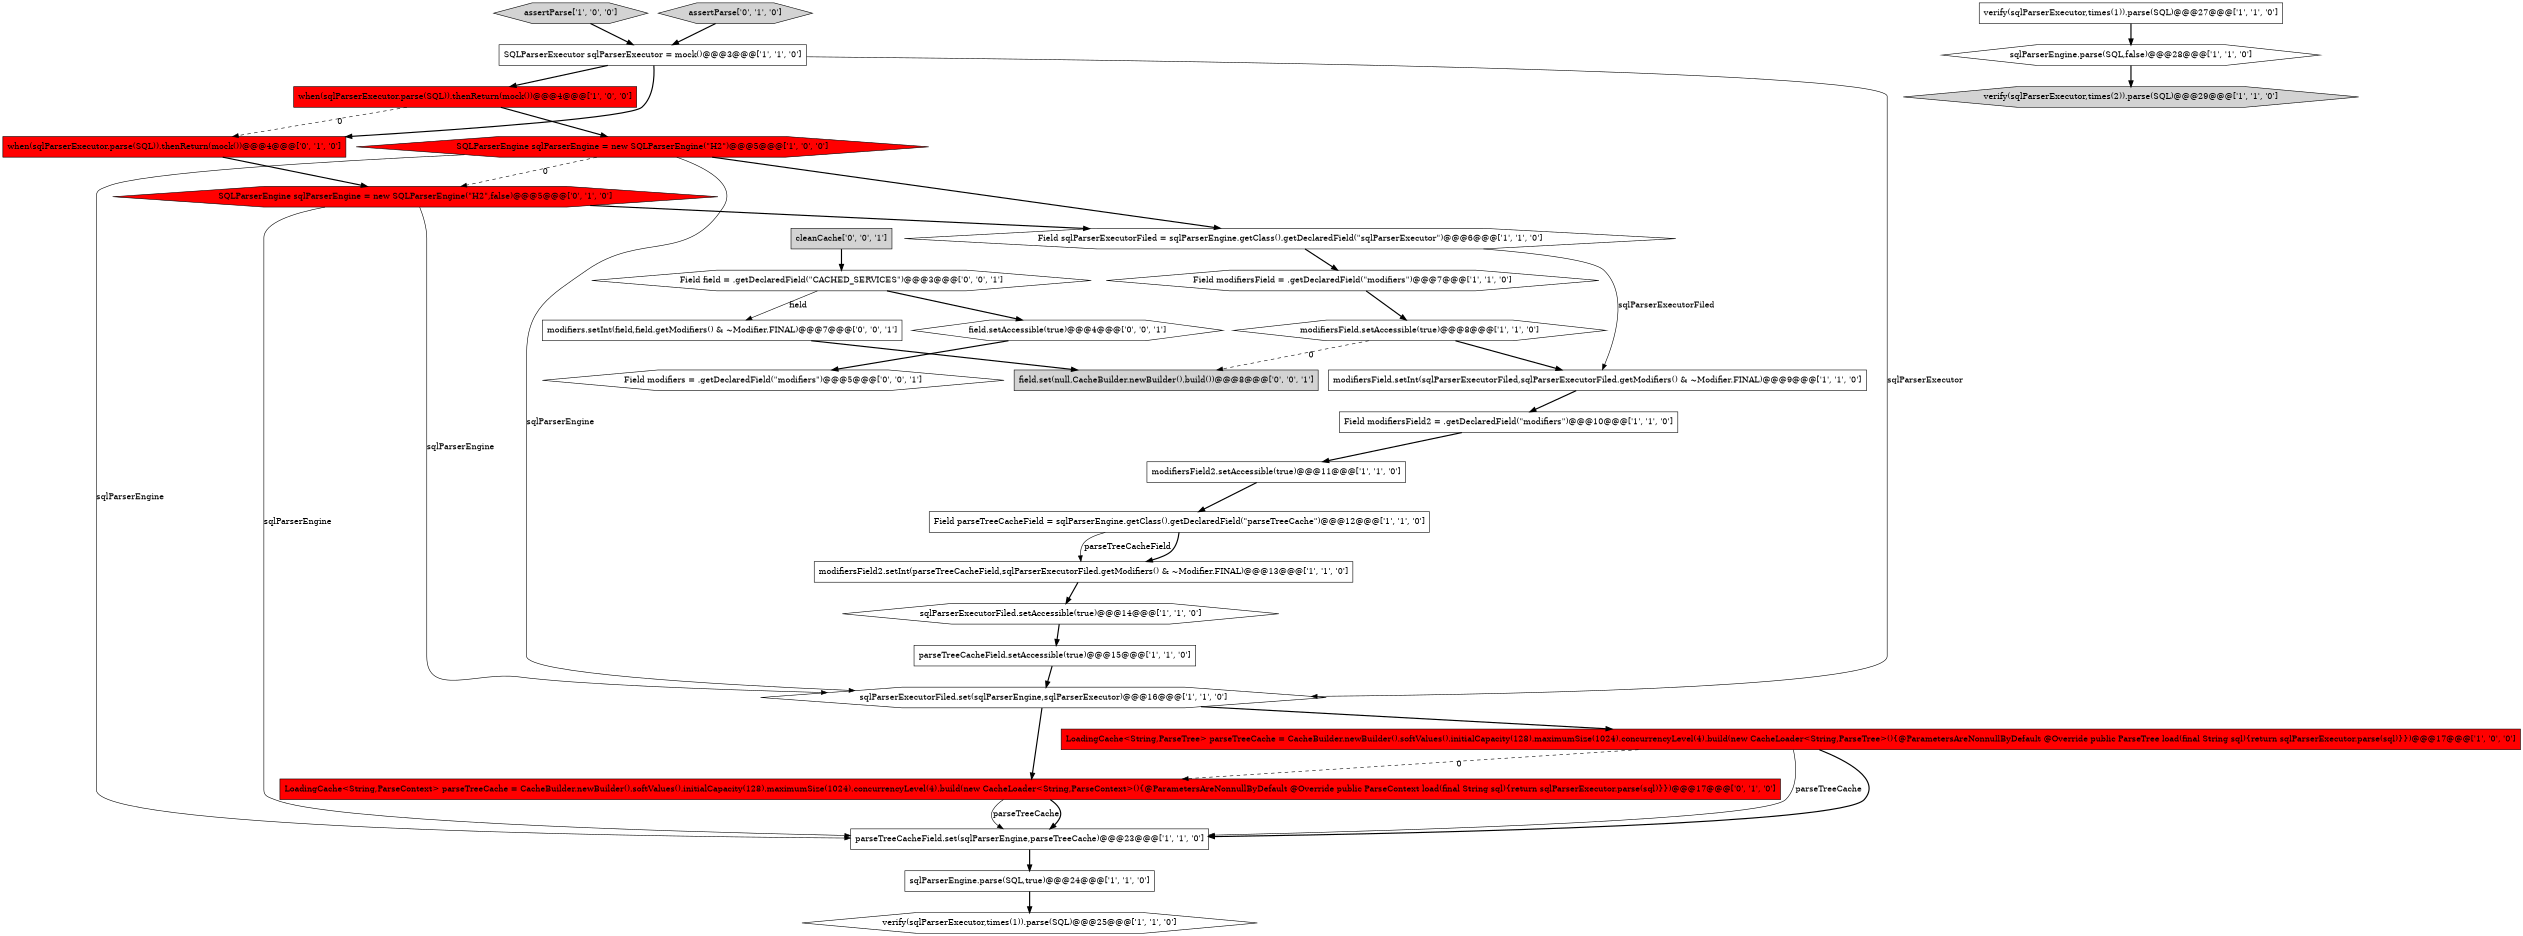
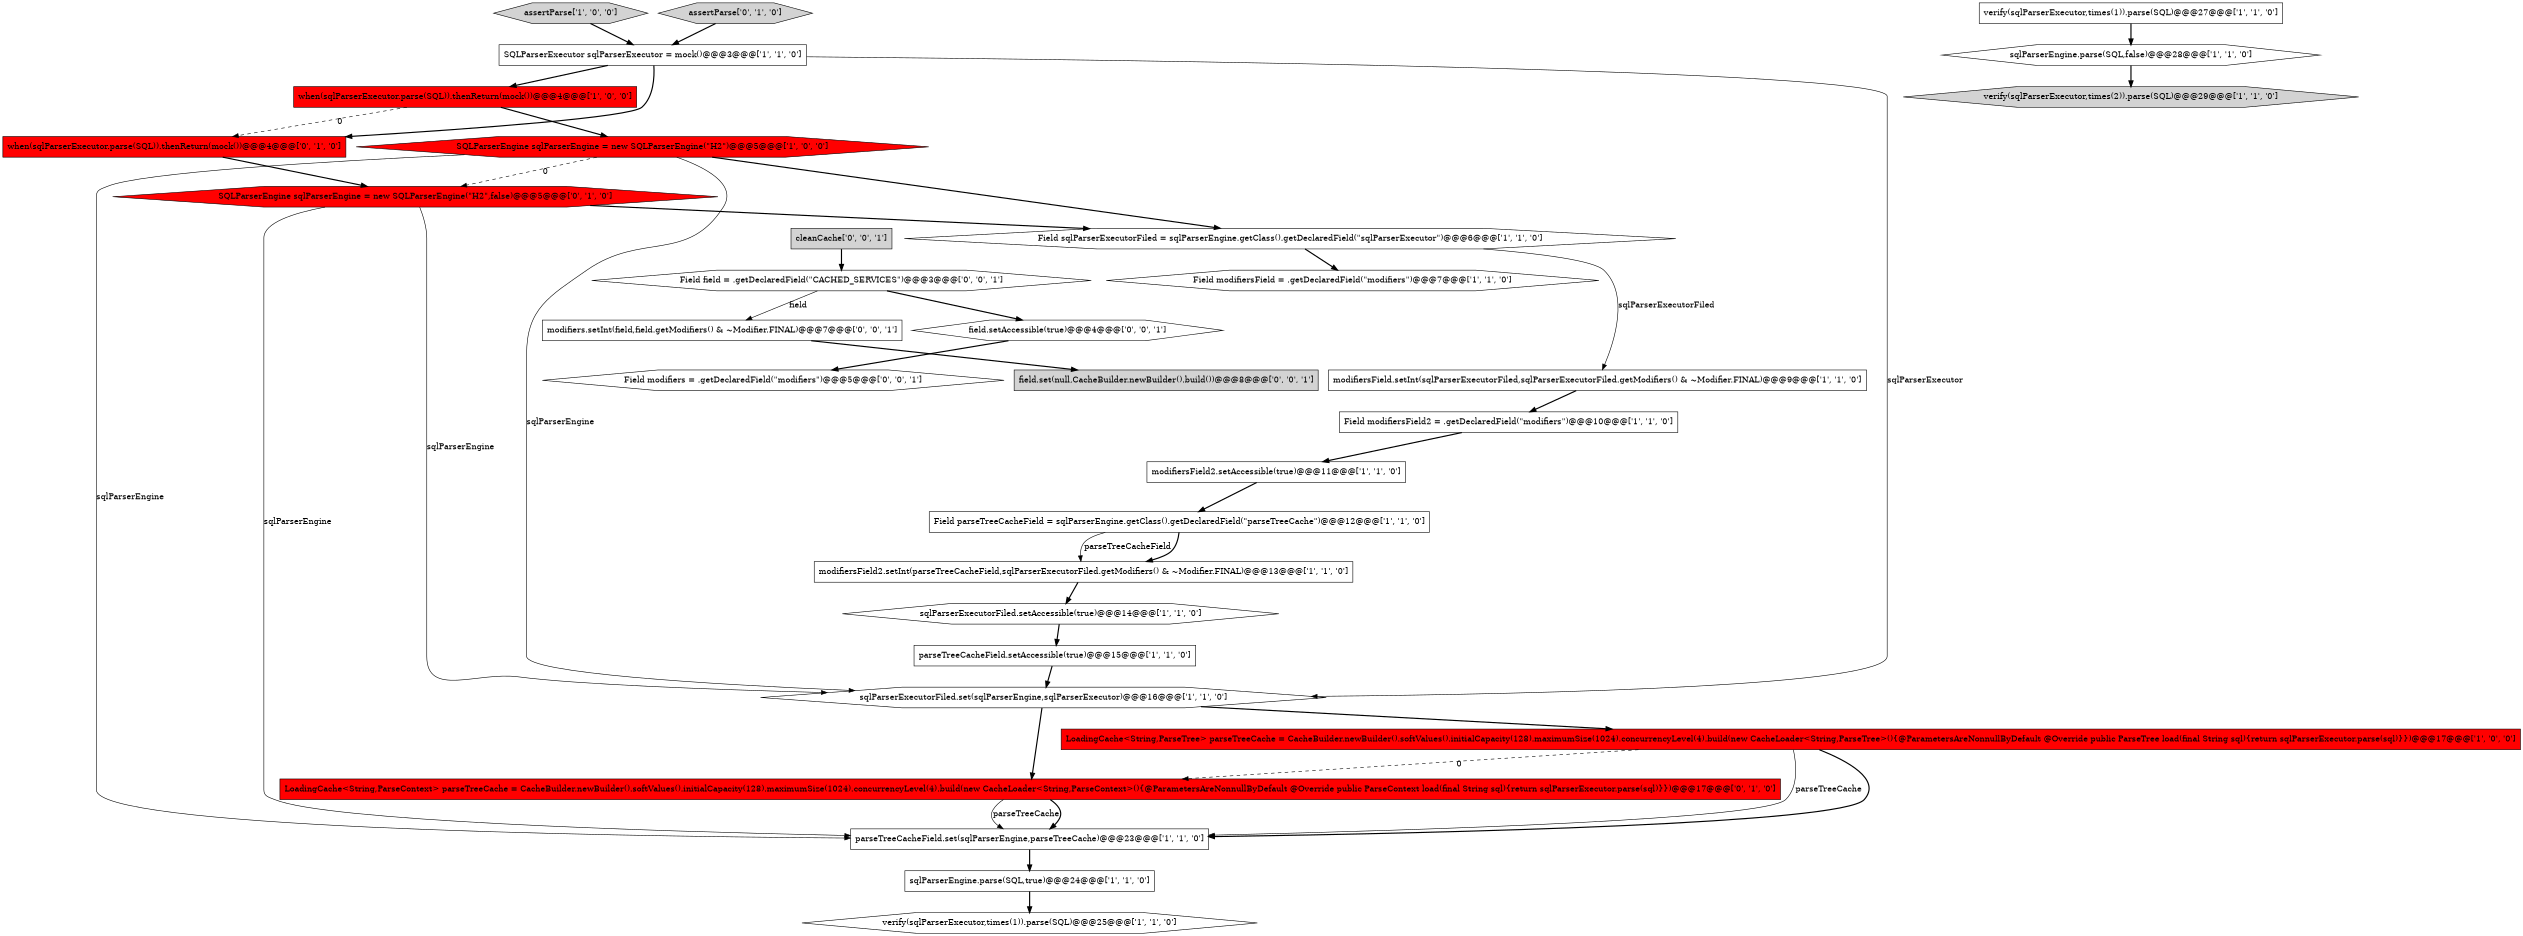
node "modifiersField.setAccessible(true)@@@8@@@['1', '1', '0']": removed
